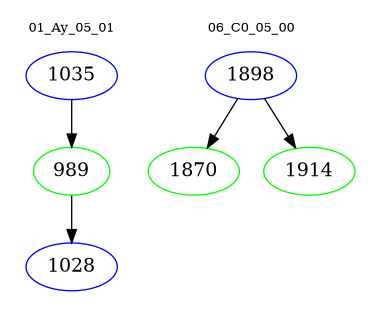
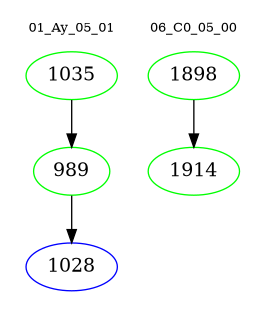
node "1035": color blue -> green
node "1898": color blue -> green
node "1870": removed
